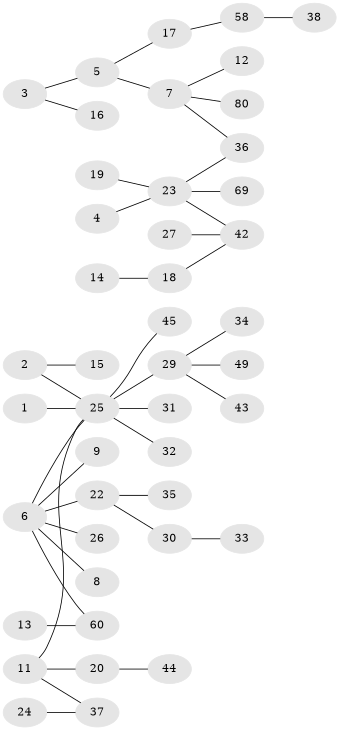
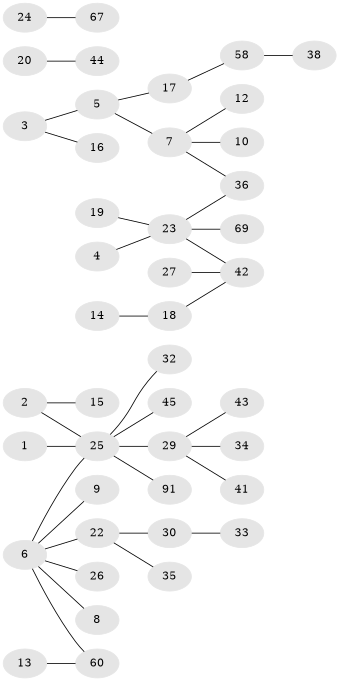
node "80": label "80" -> "10"
node "49": label "49" -> "41"
node "31": label "31" -> "91"
node "11": removed
node "37": label "37" -> "67"
